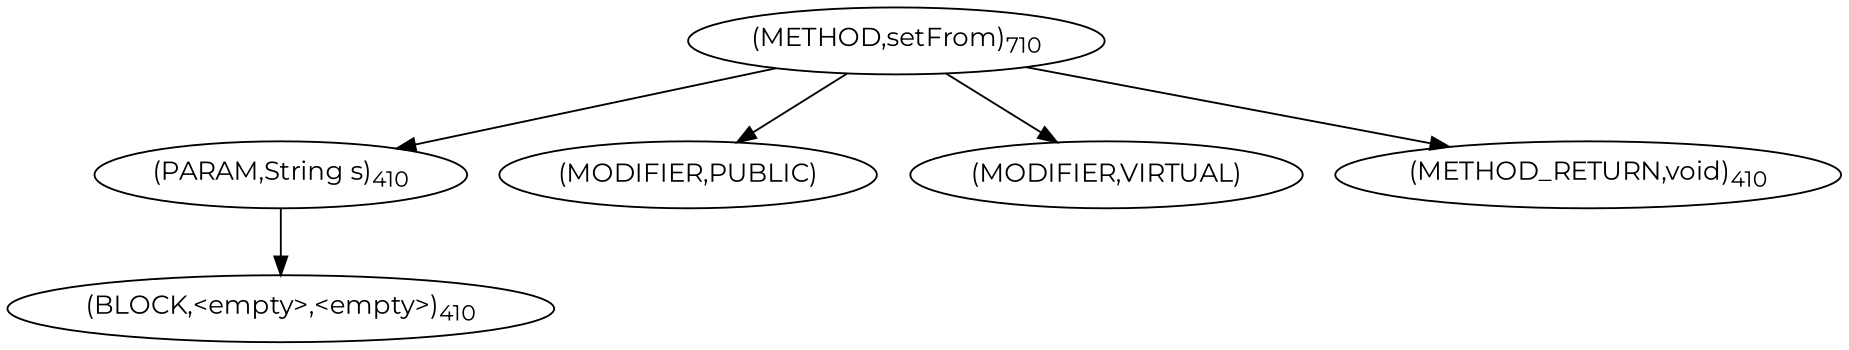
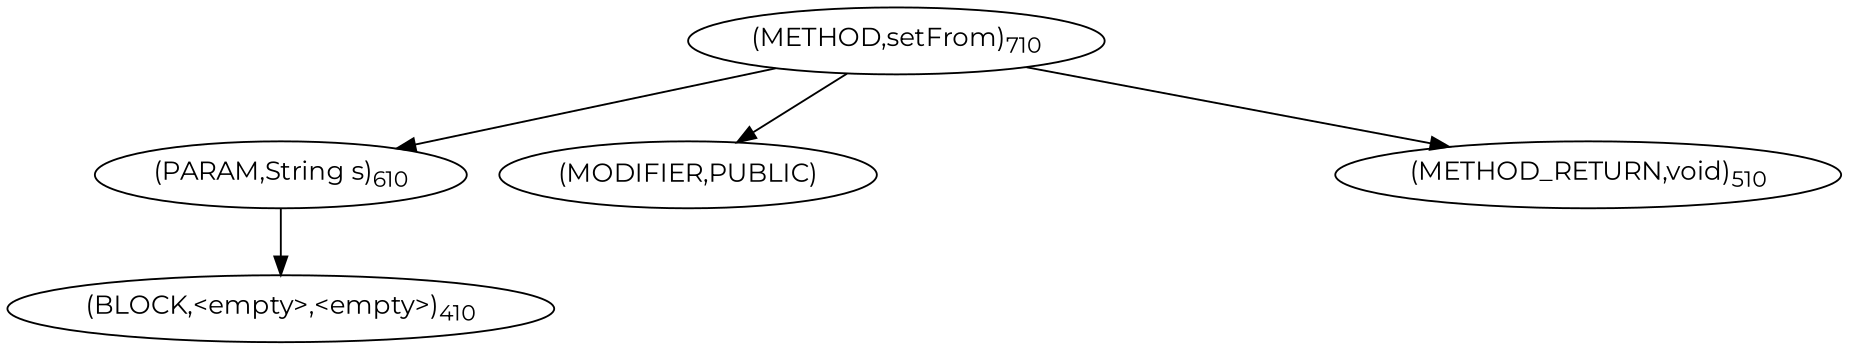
node "(PARAM,String s)": text "410" -> "610"
node "(METHOD_RETURN,void)": text "410" -> "510"
node "(MODIFIER,VIRTUAL)": removed
